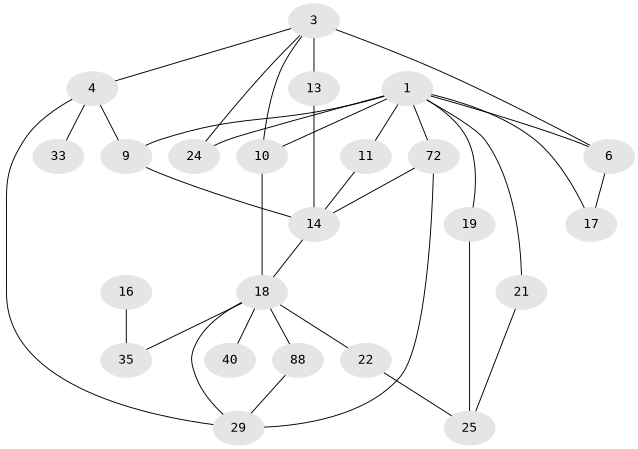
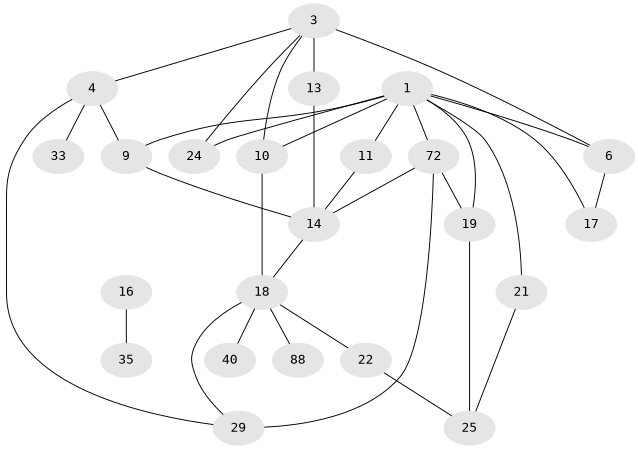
edge "72" -- "19": added
edge "18" -- "35": removed
edge "88" -- "29": removed
